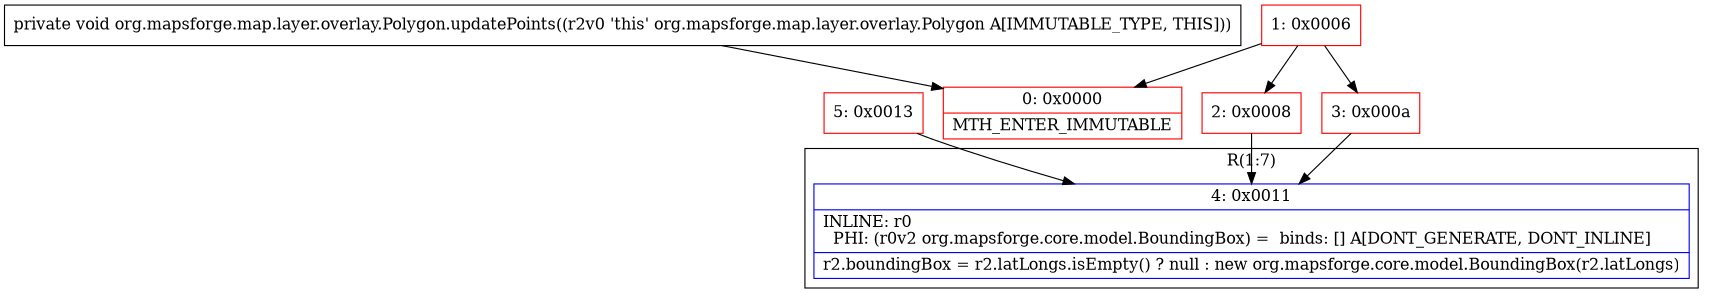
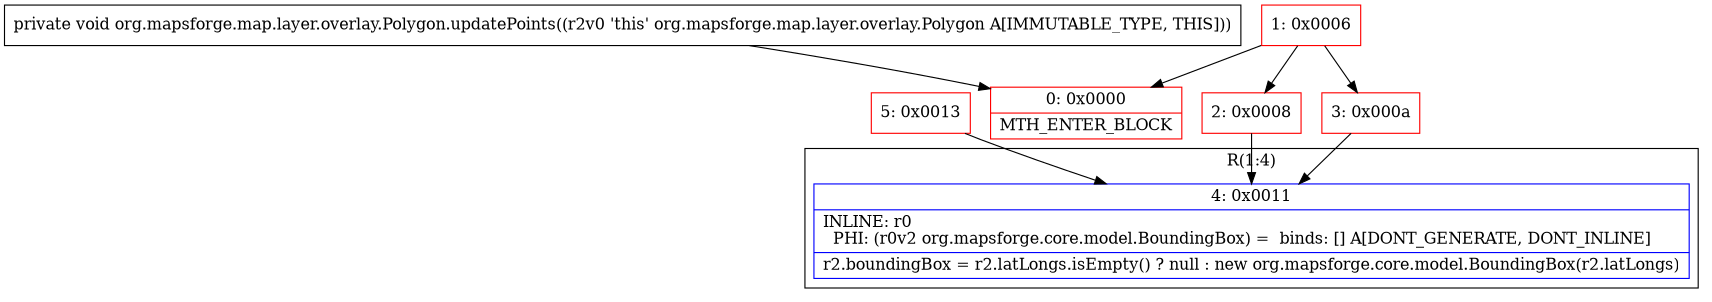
node "0: 0x0000": text "MTH_ENTER_IMMUTABLE" -> "MTH_ENTER_BLOCK"
cluster "R(1:7)": label "R(1:7)" -> "R(1:4)"
